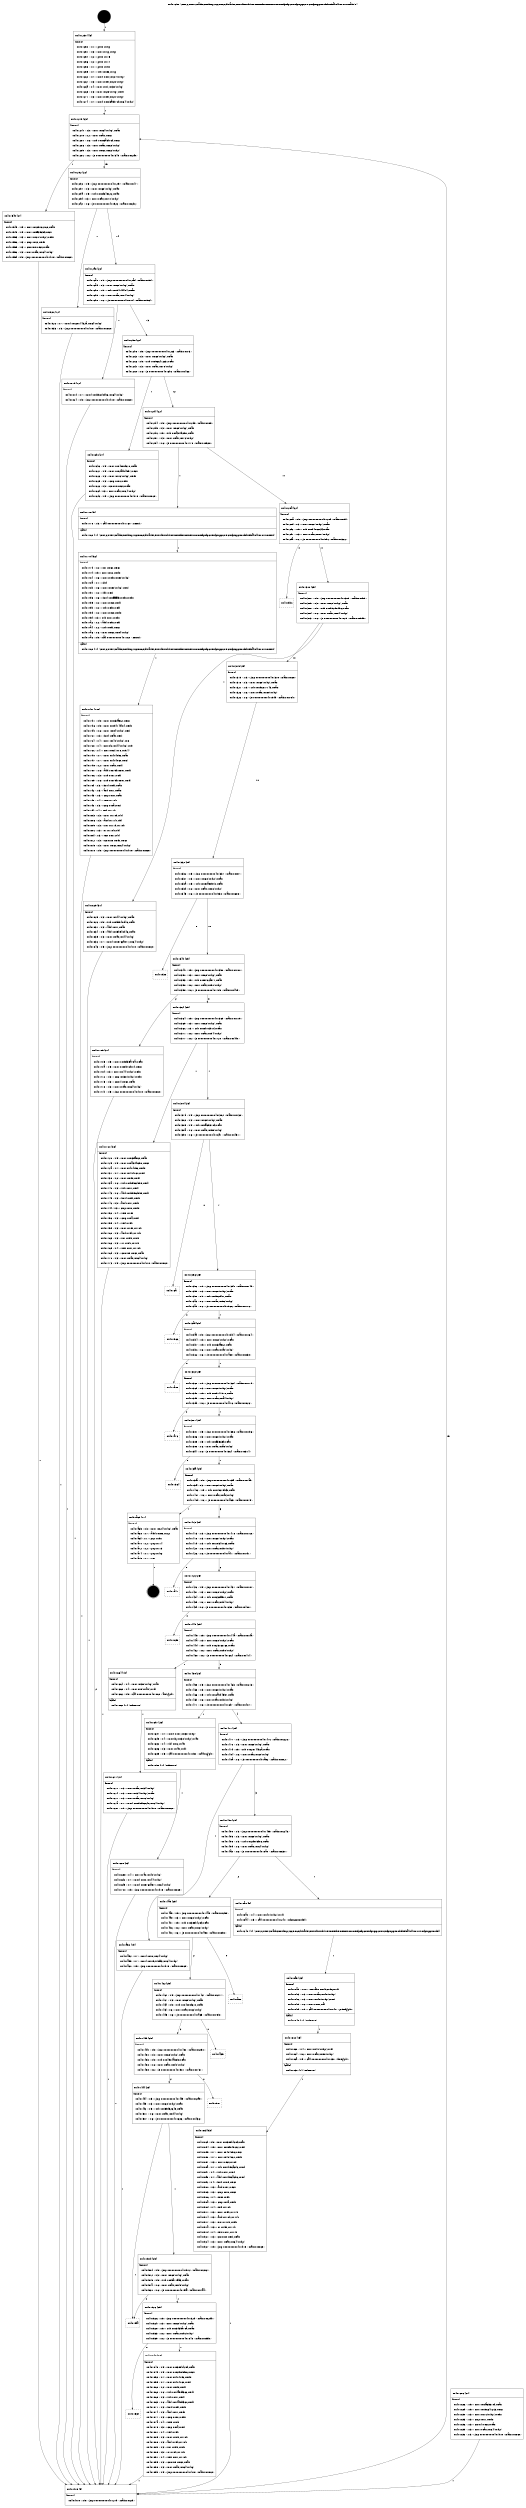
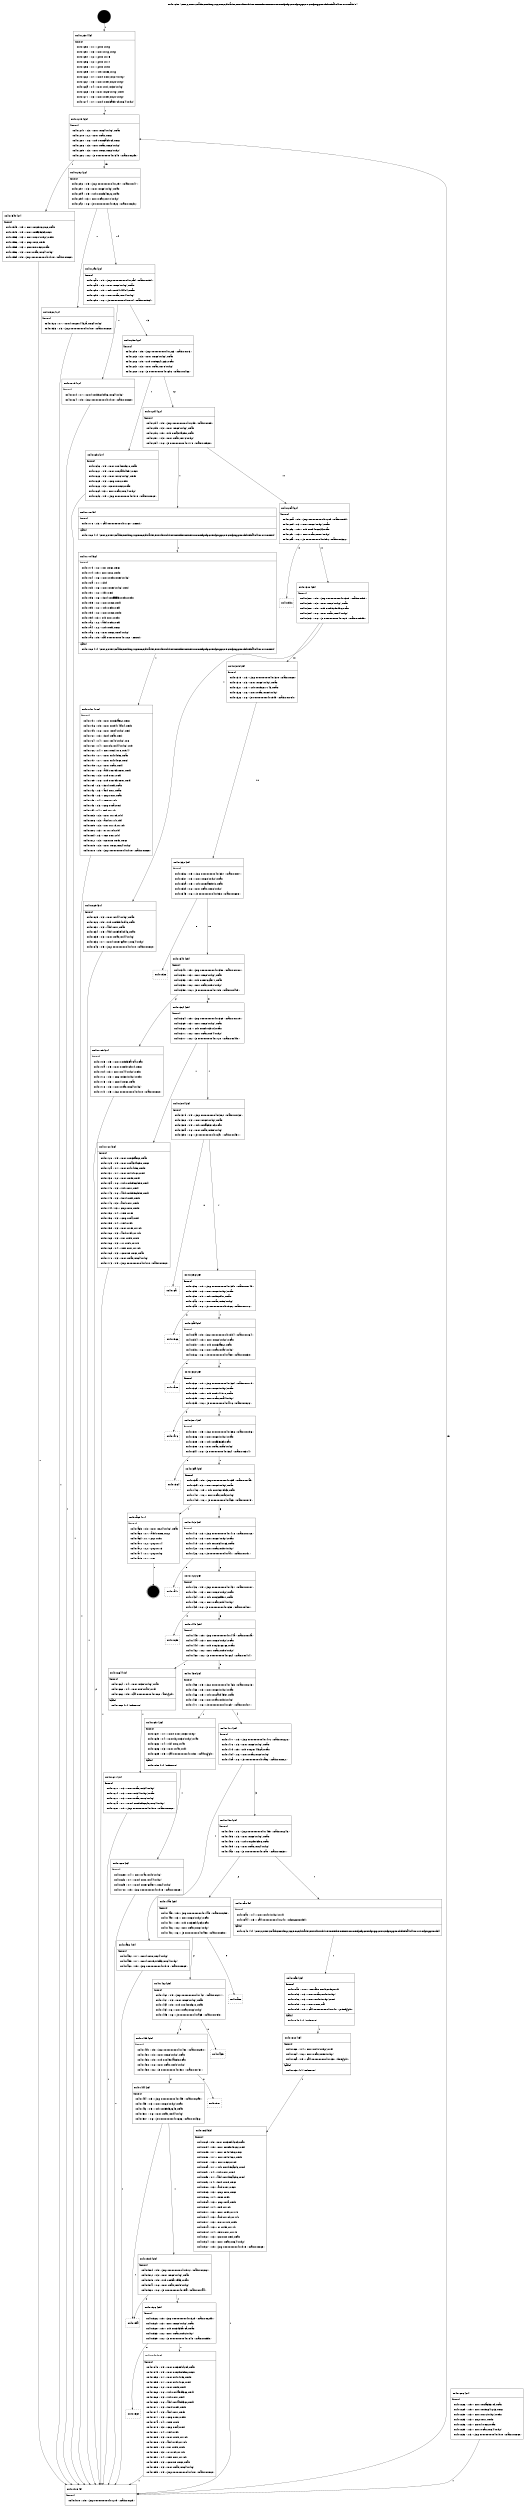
edge "0x40142c [25]" -> "0x401445 [25]": added, label "6"
